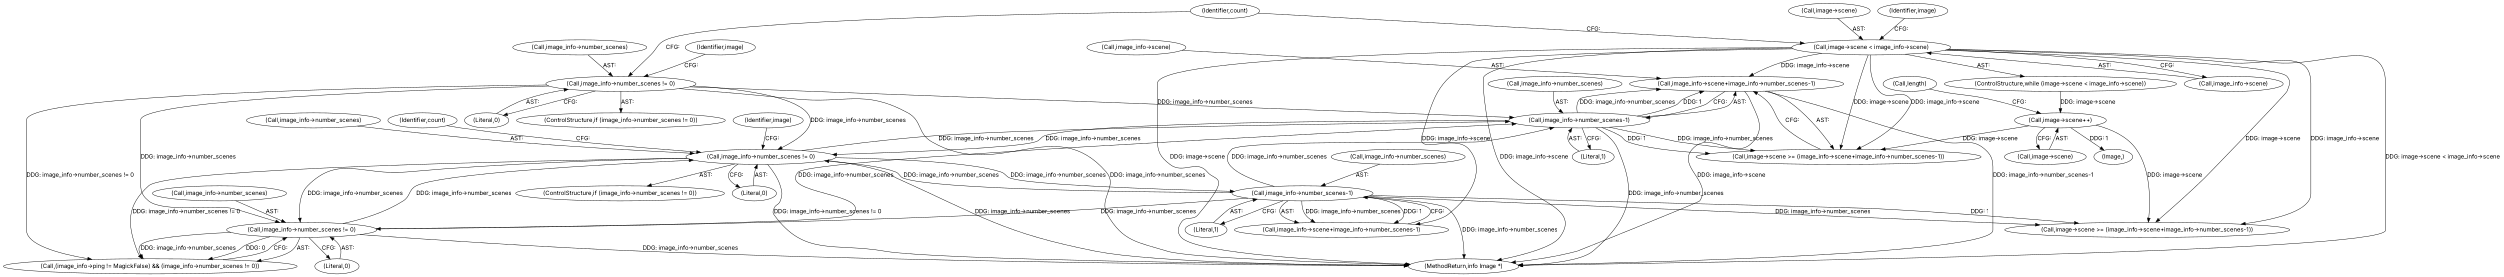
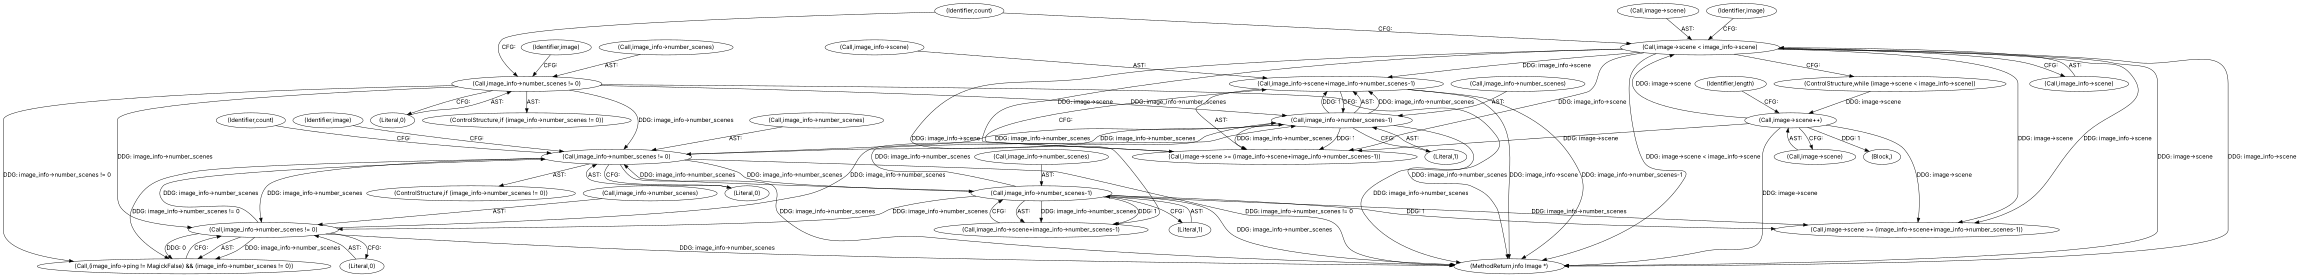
edge "(Call,image->scene < image_info->scene)" -> "(ControlStructure,while (image->scene < image_info->scene))": label "AST: " -> "CFG: "
node "(Call,length)": label "(Call,length)" -> "(Identifier,length)"
edge "(Call,image->scene++)" -> "(Call,image->scene < image_info->scene)": added, label "DDG: image->scene"
node "(Image,)": label "(Image,)" -> "(Block,)"
edge "(Call,image->scene++)" -> "(MethodReturn,info Image *)": added, label "DDG: image->scene"
